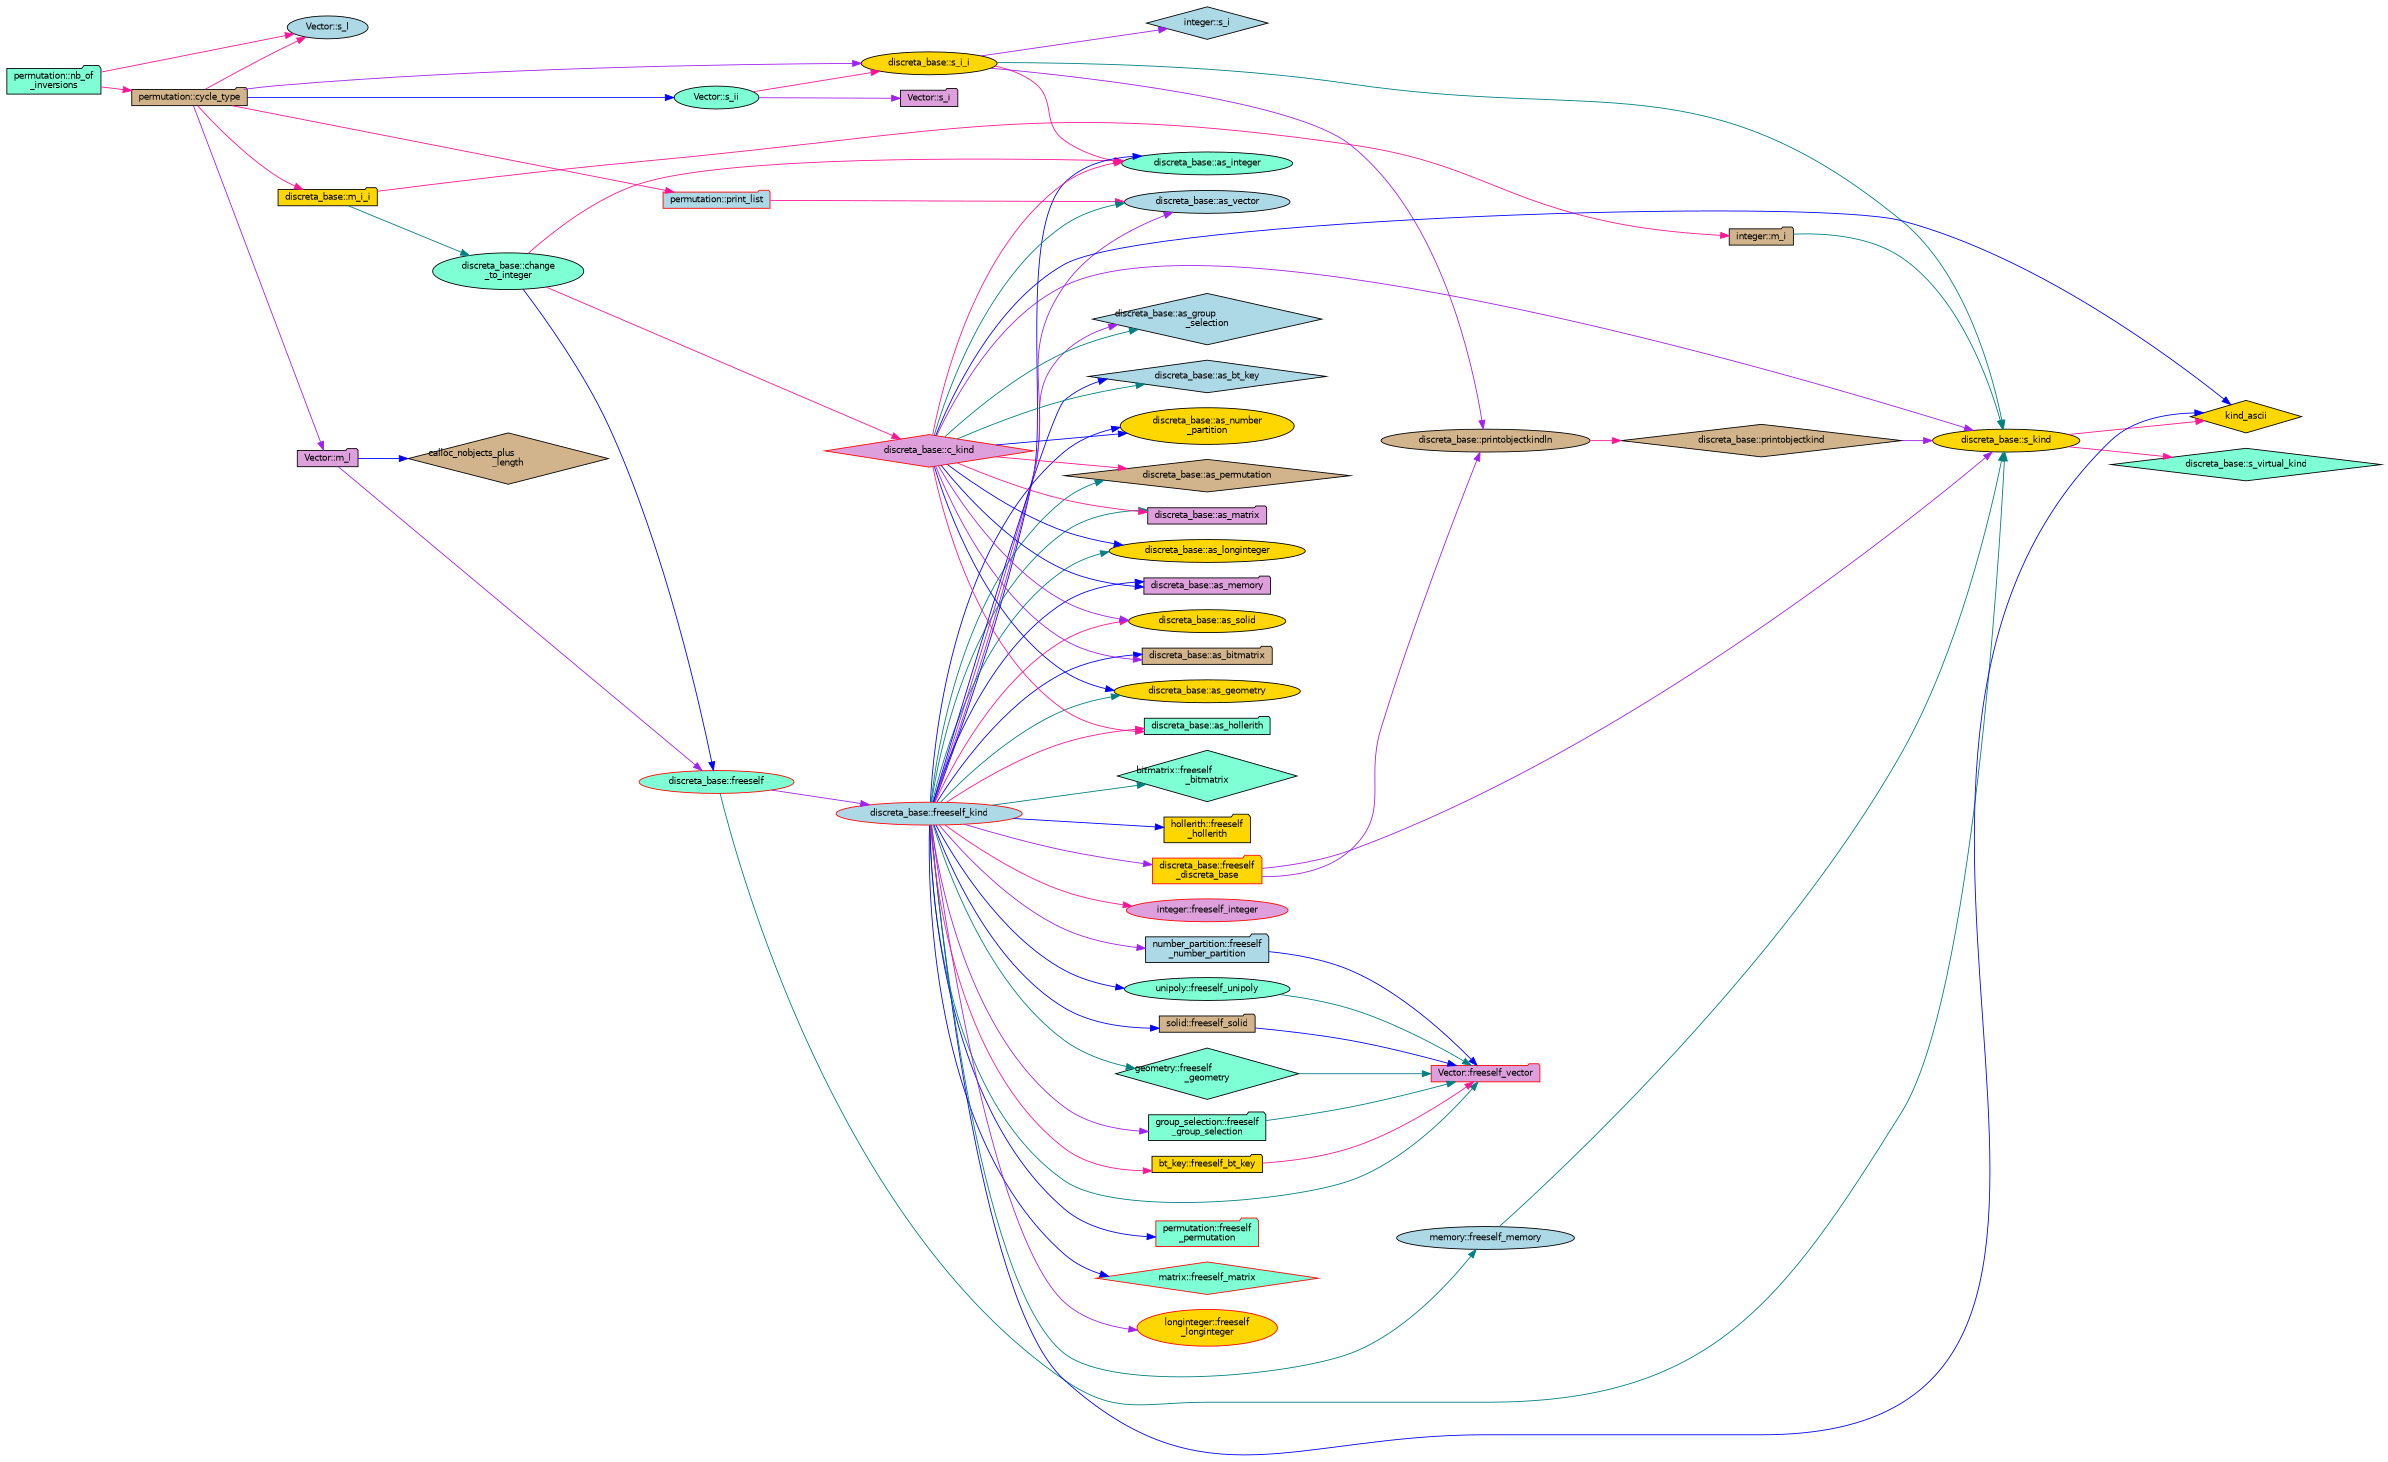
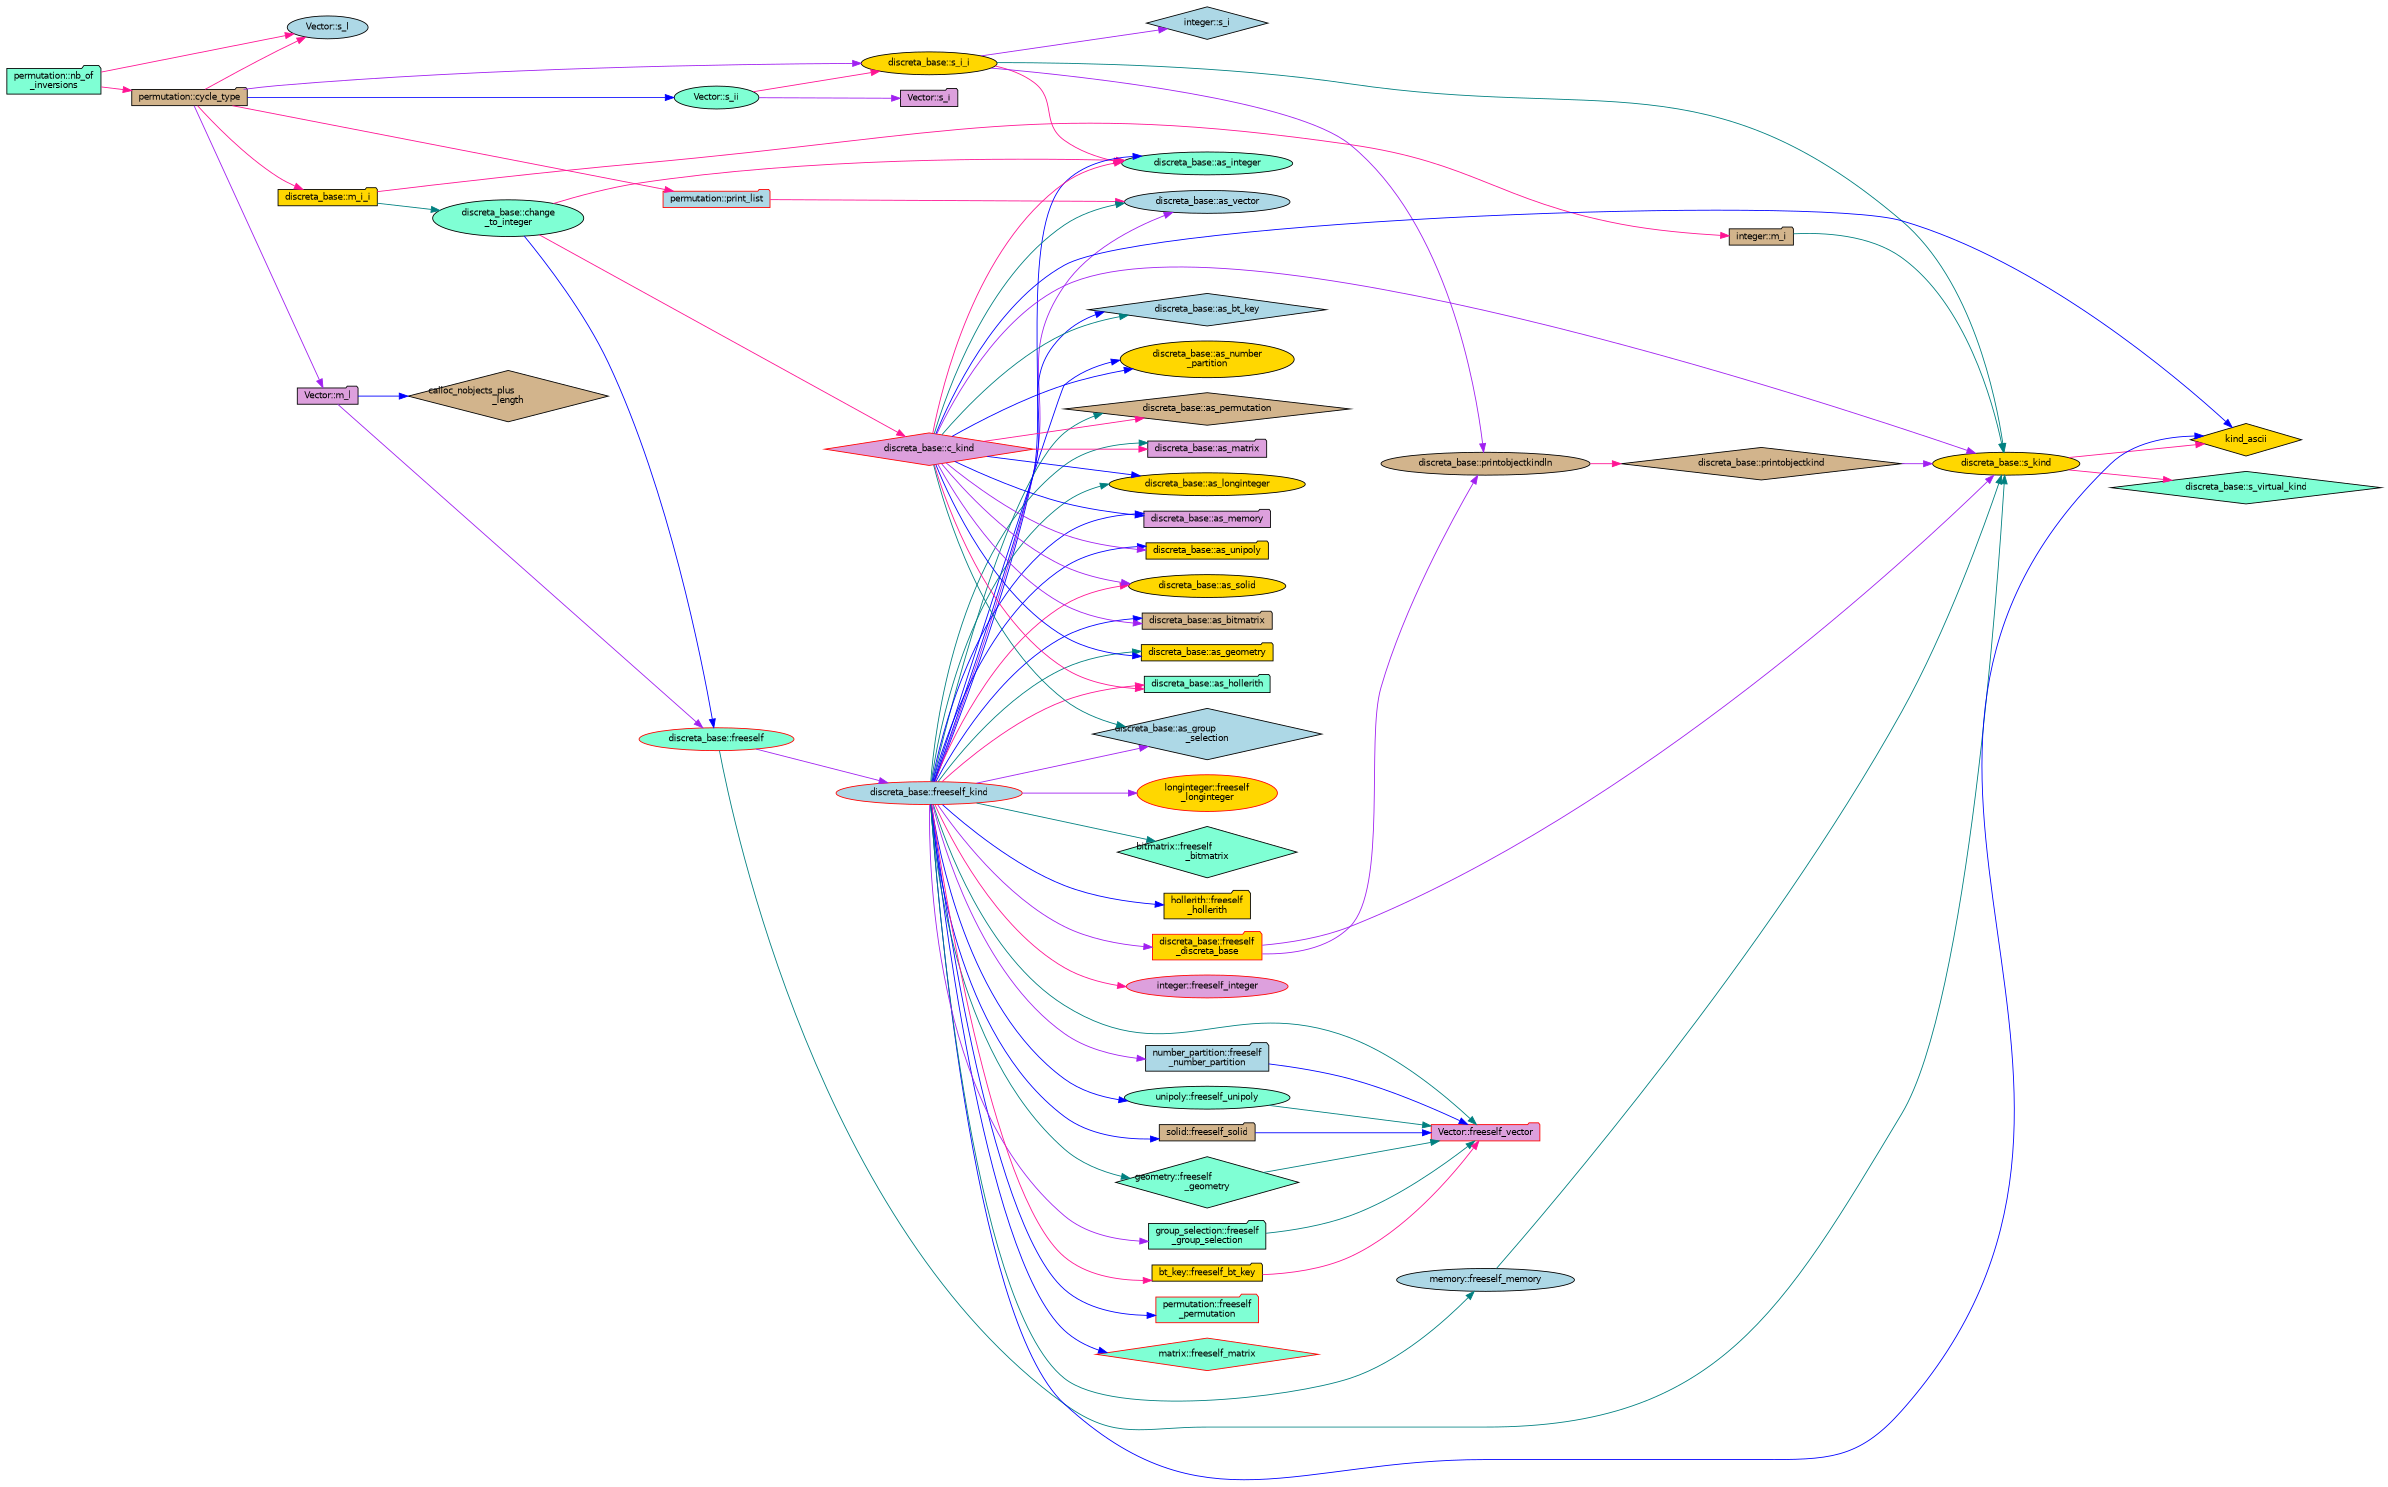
node "discreta_base::as_unipoly": added
node "discreta_base::as_geometry": shape ellipse -> folder
